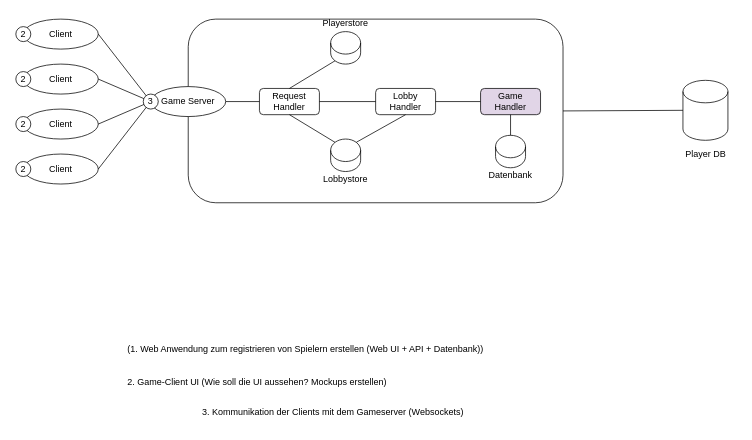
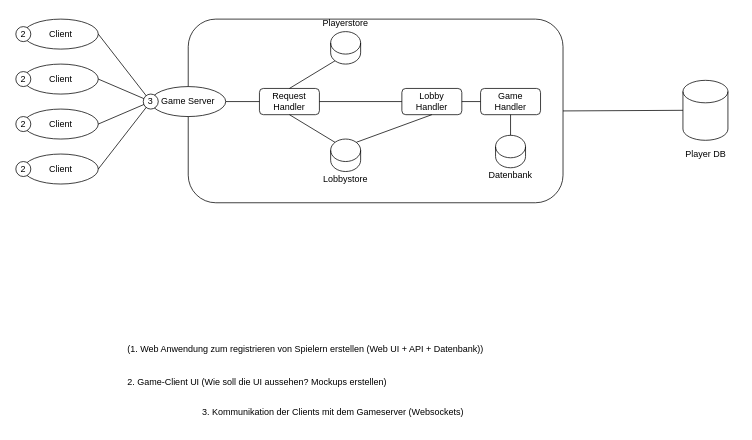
node "Lobby Handler": moved (405, 102) -> (432, 102)
node "Game Handler": fillcolor #e1d5e7 -> #ffffff
